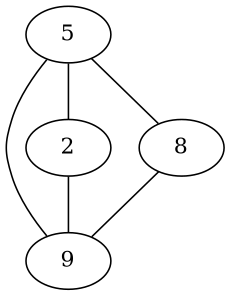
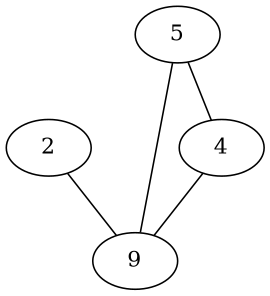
edge "5" -- "2": removed
node "8": label "8" -> "4"
